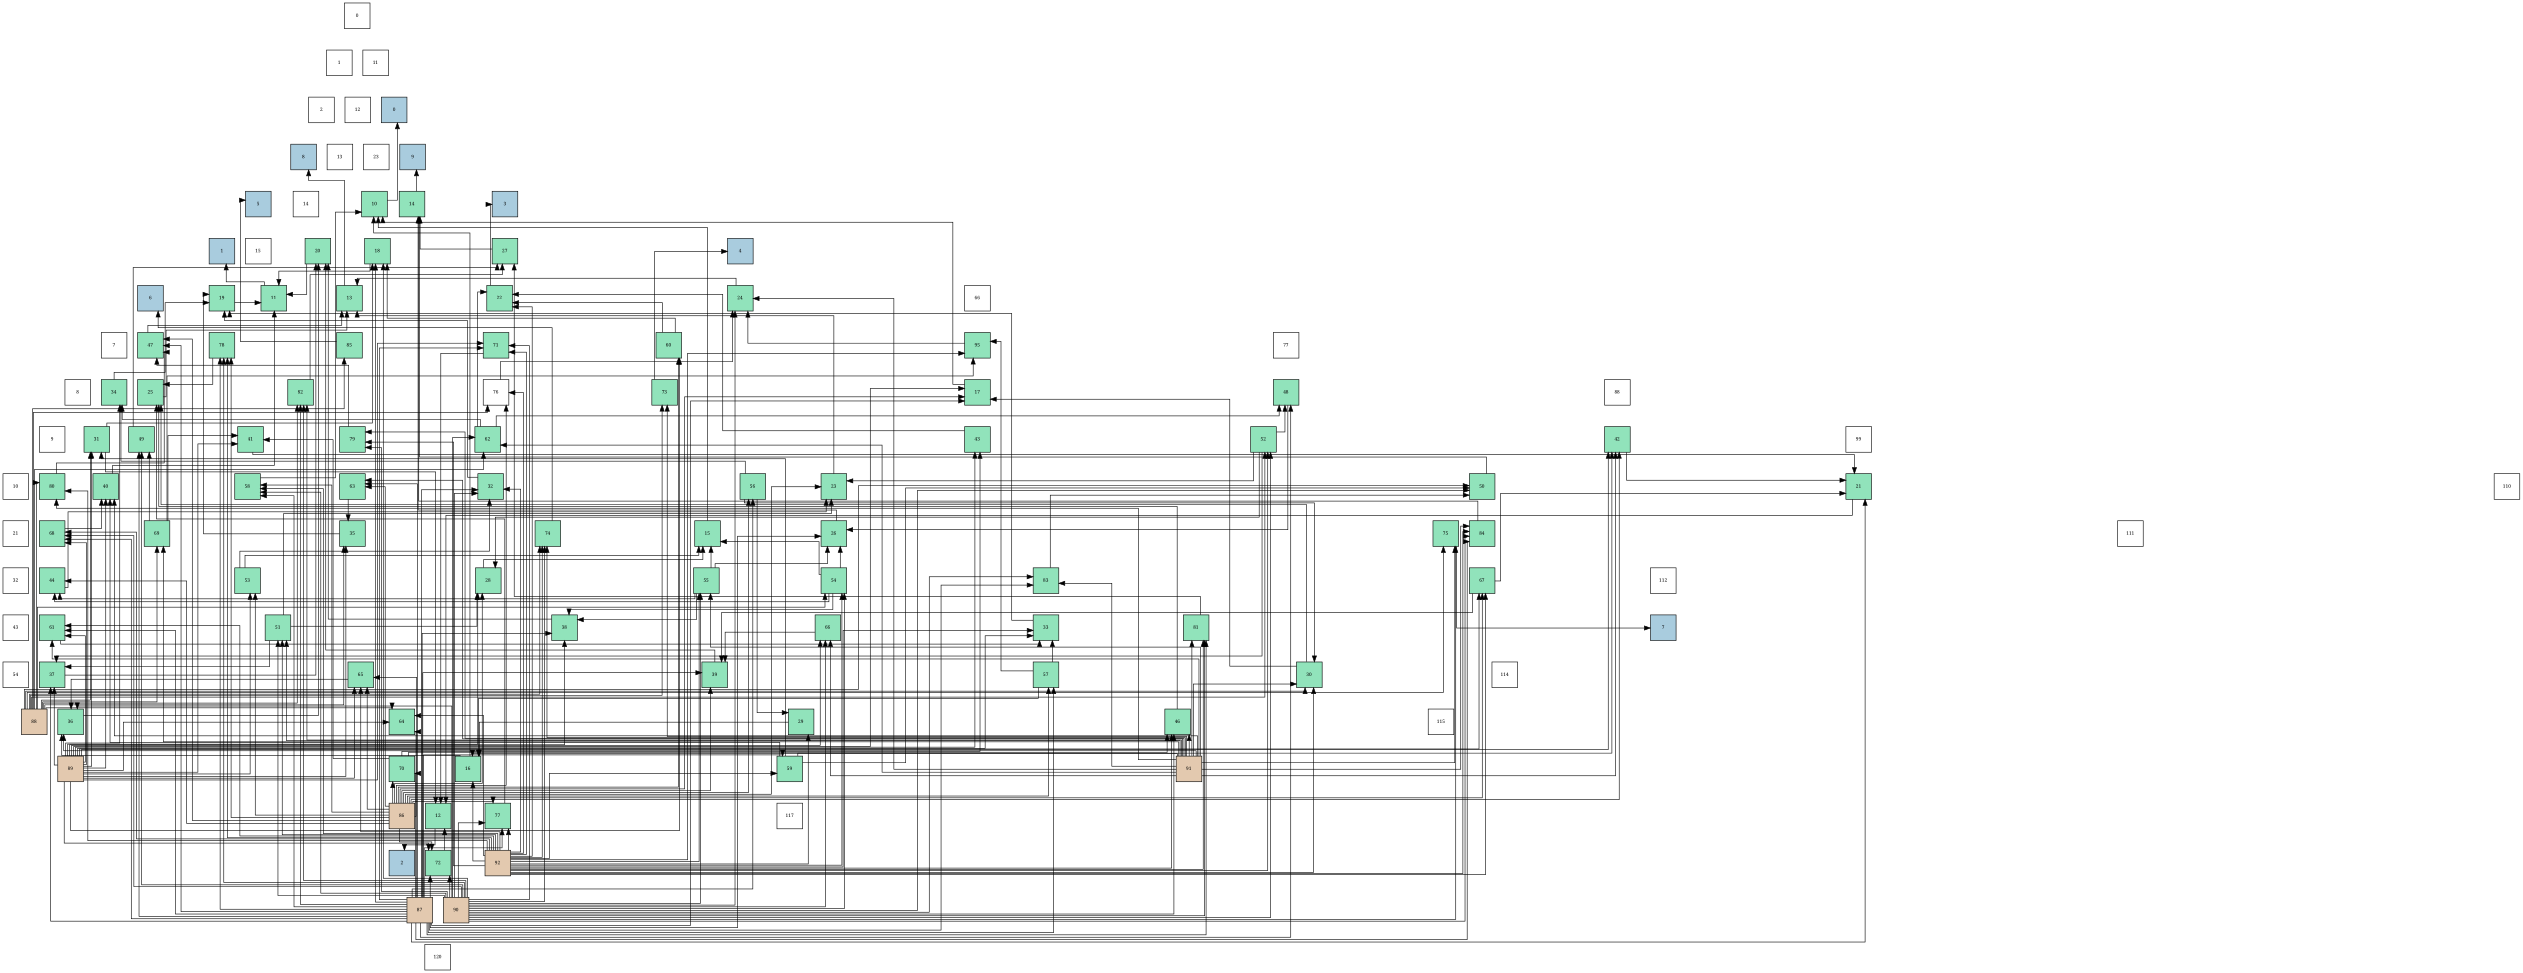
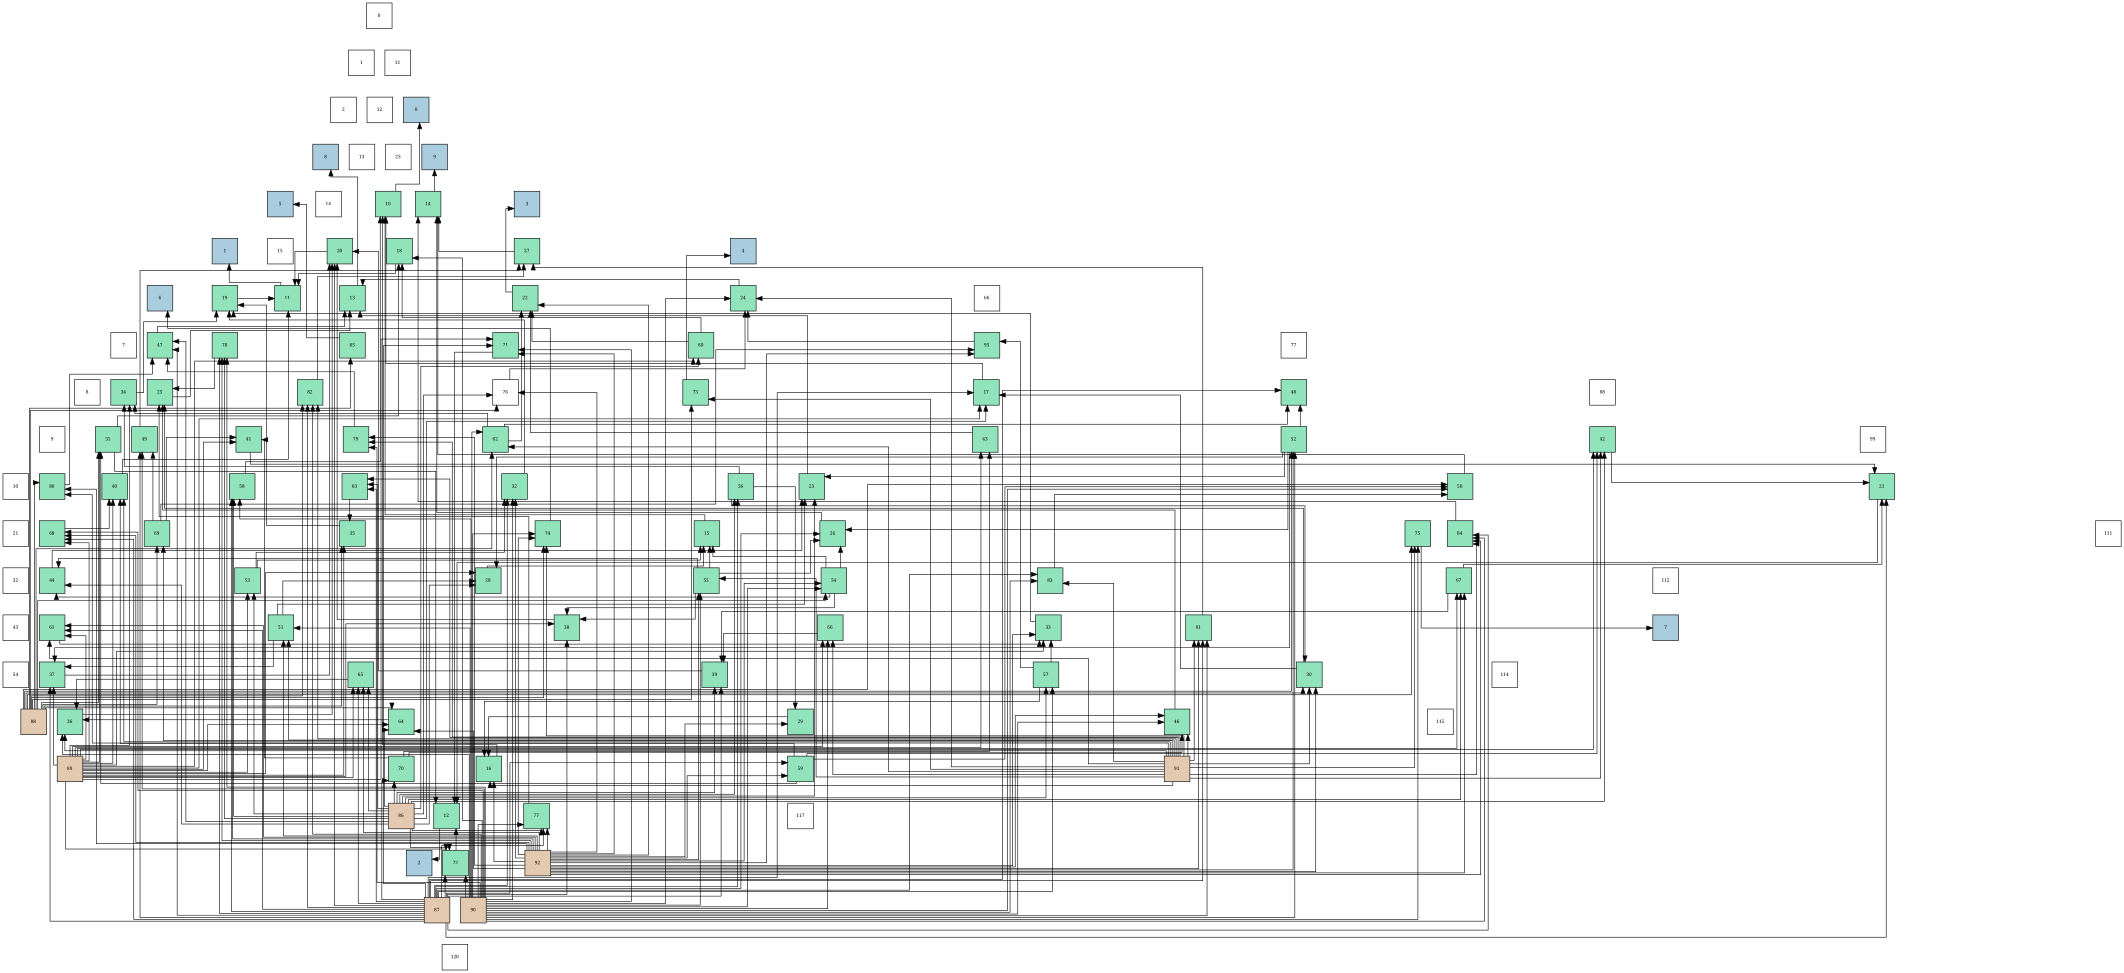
node "110": removed
edge "48" -> "26": now "52" -> "26"
edge "87" -> "18": now "87" -> "20"
edge "16" -> "36": now "64" -> "36"
